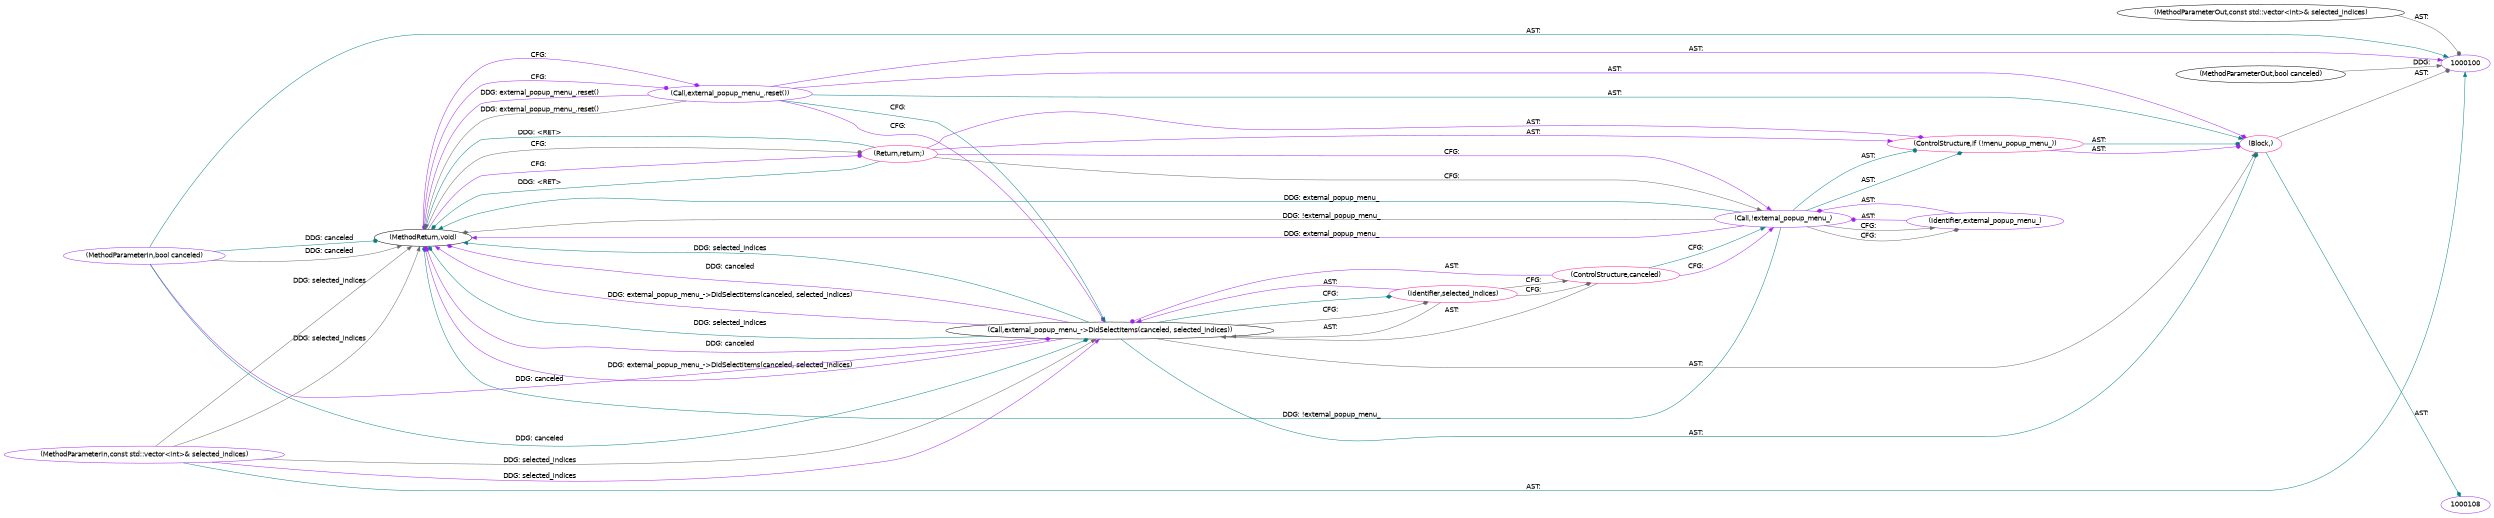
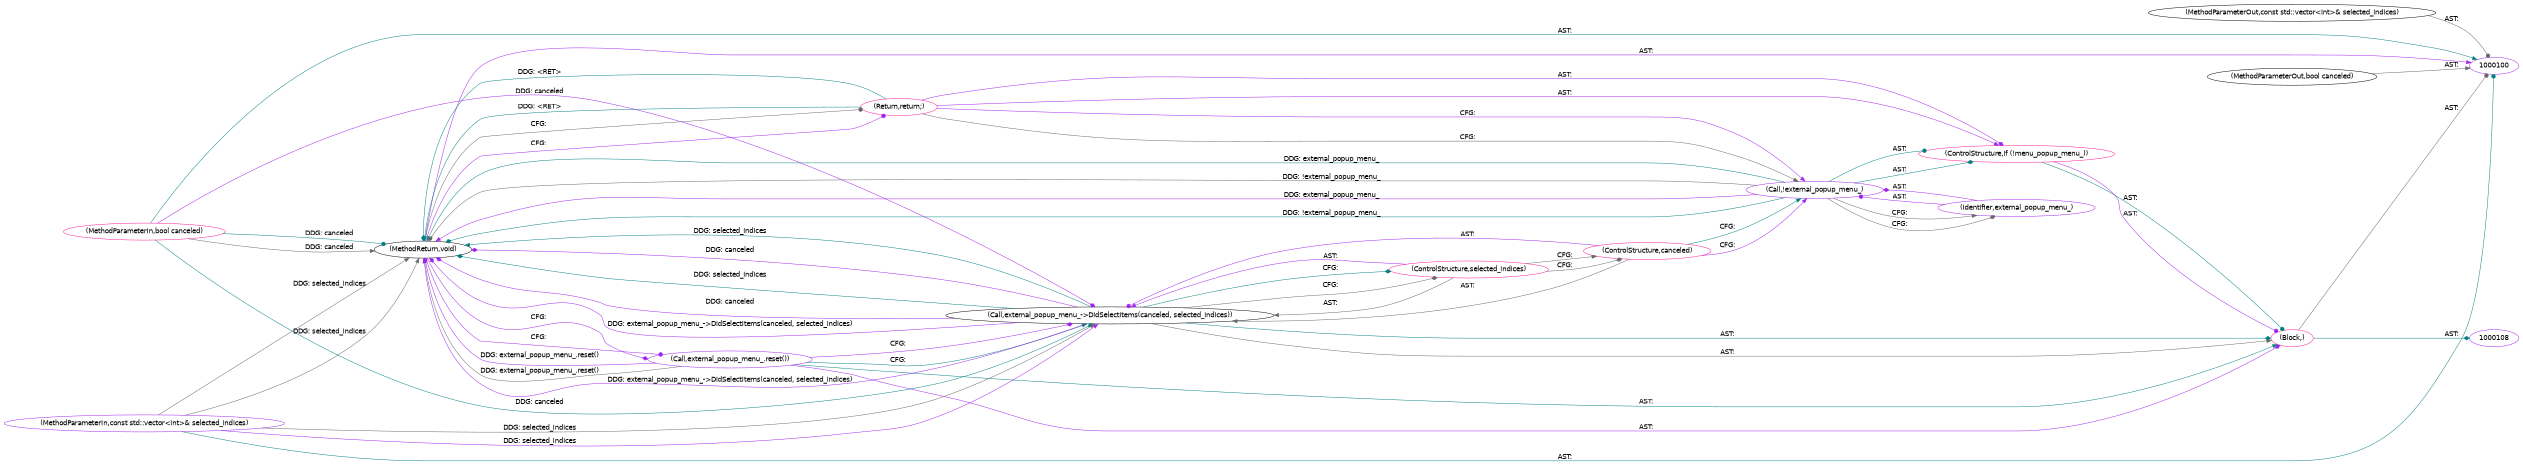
edge "(Call,external_popup_menu_.reset())" -> "1000100": now "(MethodReturn,void)" -> "1000100"
edge "(MethodParameterOut,bool canceled)" -> "1000100": label "DDG: " -> "AST: "
node "(MethodParameterIn,bool canceled)": color purple -> deeppink
node "(Identifier,selected_indices)": label "(Identifier,selected_indices)" -> "(ControlStructure,selected_indices)"
edge "(MethodParameterIn,const std::vector<int>& selected_indices)" -> "1000100": arrowhead normal -> dot
